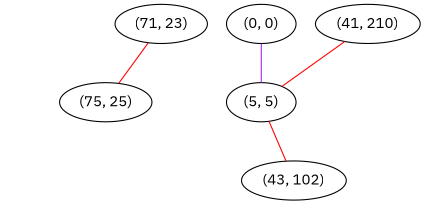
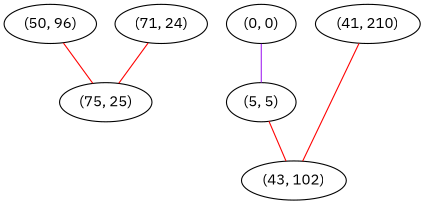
node "(50, 96)": added
node "(71, 23)": label "(71, 23)" -> "(71, 24)"
edge "(41, 210)" -- "(5, 5)": now "(41, 210)" -- "(43, 102)"
